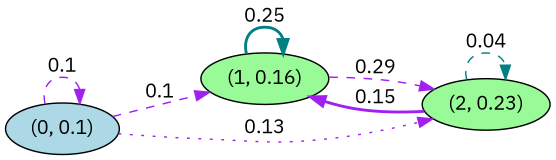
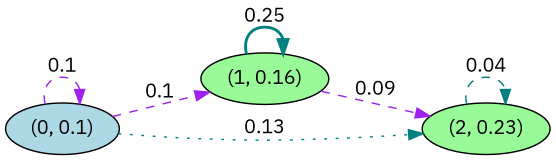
edge "(1, 0.16)" -> "(2, 0.23)": label "0.29" -> "0.09"
edge "(2, 0.23)" -> "(1, 0.16)": removed, label "0.15"
edge "(0, 0.1)" -> "(2, 0.23)": color purple -> teal
